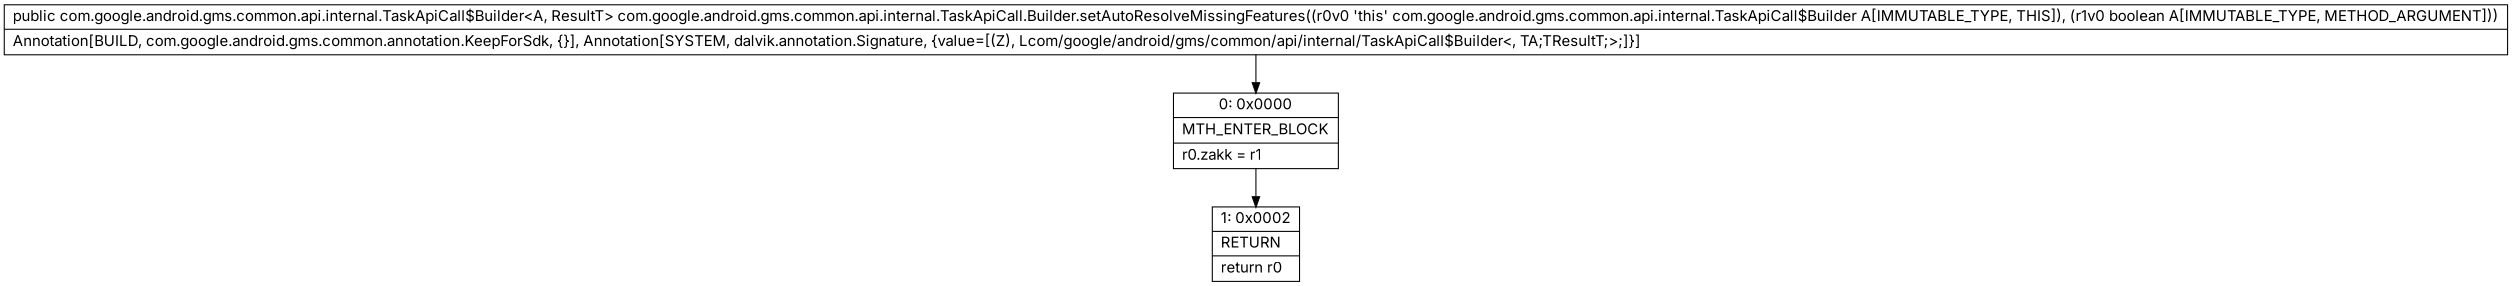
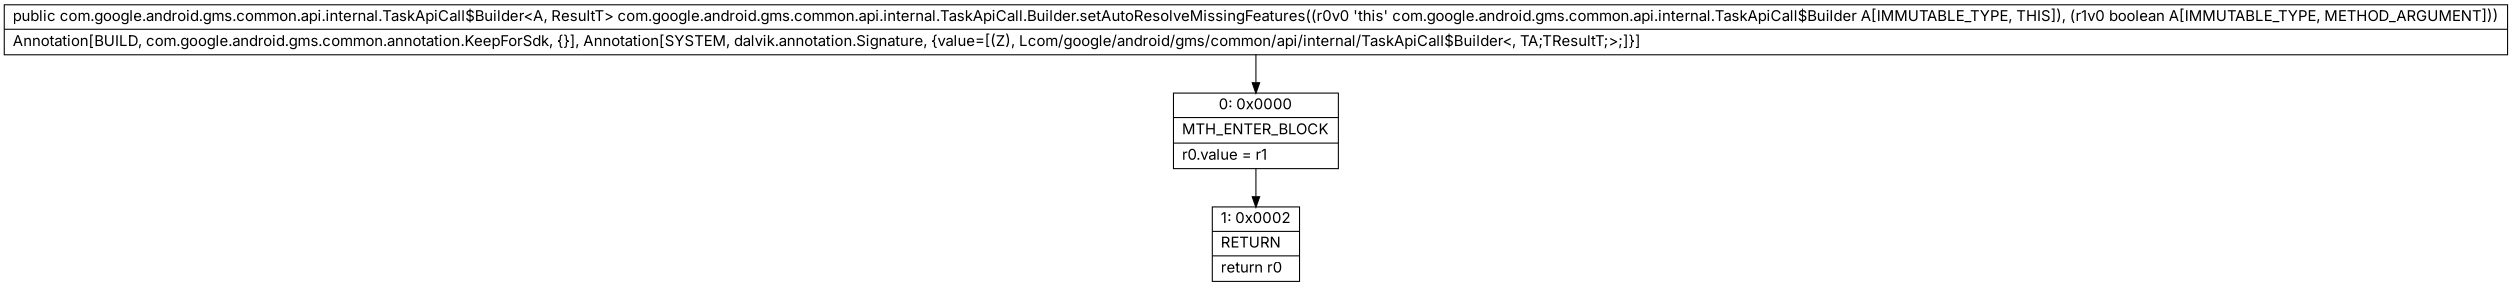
node "0: 0x0000": text "r0.zakk = r1" -> "r0.value = r1"
